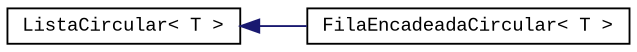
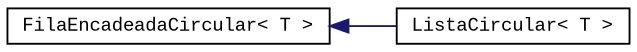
edge "FilaEncadeadaCircular< T >" -> "ListaCircular< T >": reversed
